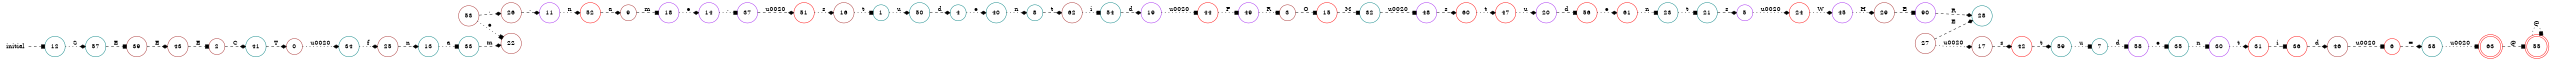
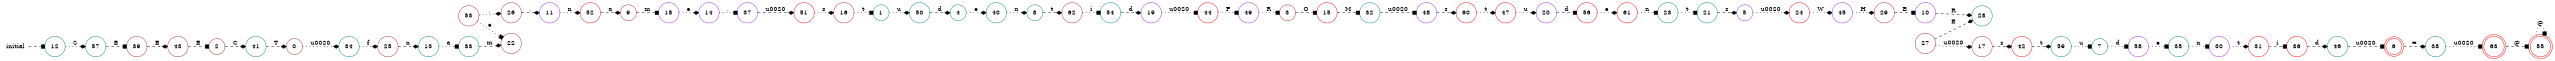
node "90": label "90" -> "10"
edge "53" -> "26": style dashed -> dotted
node "46": color brown -> teal
node "6": shape circle -> doublecircle
